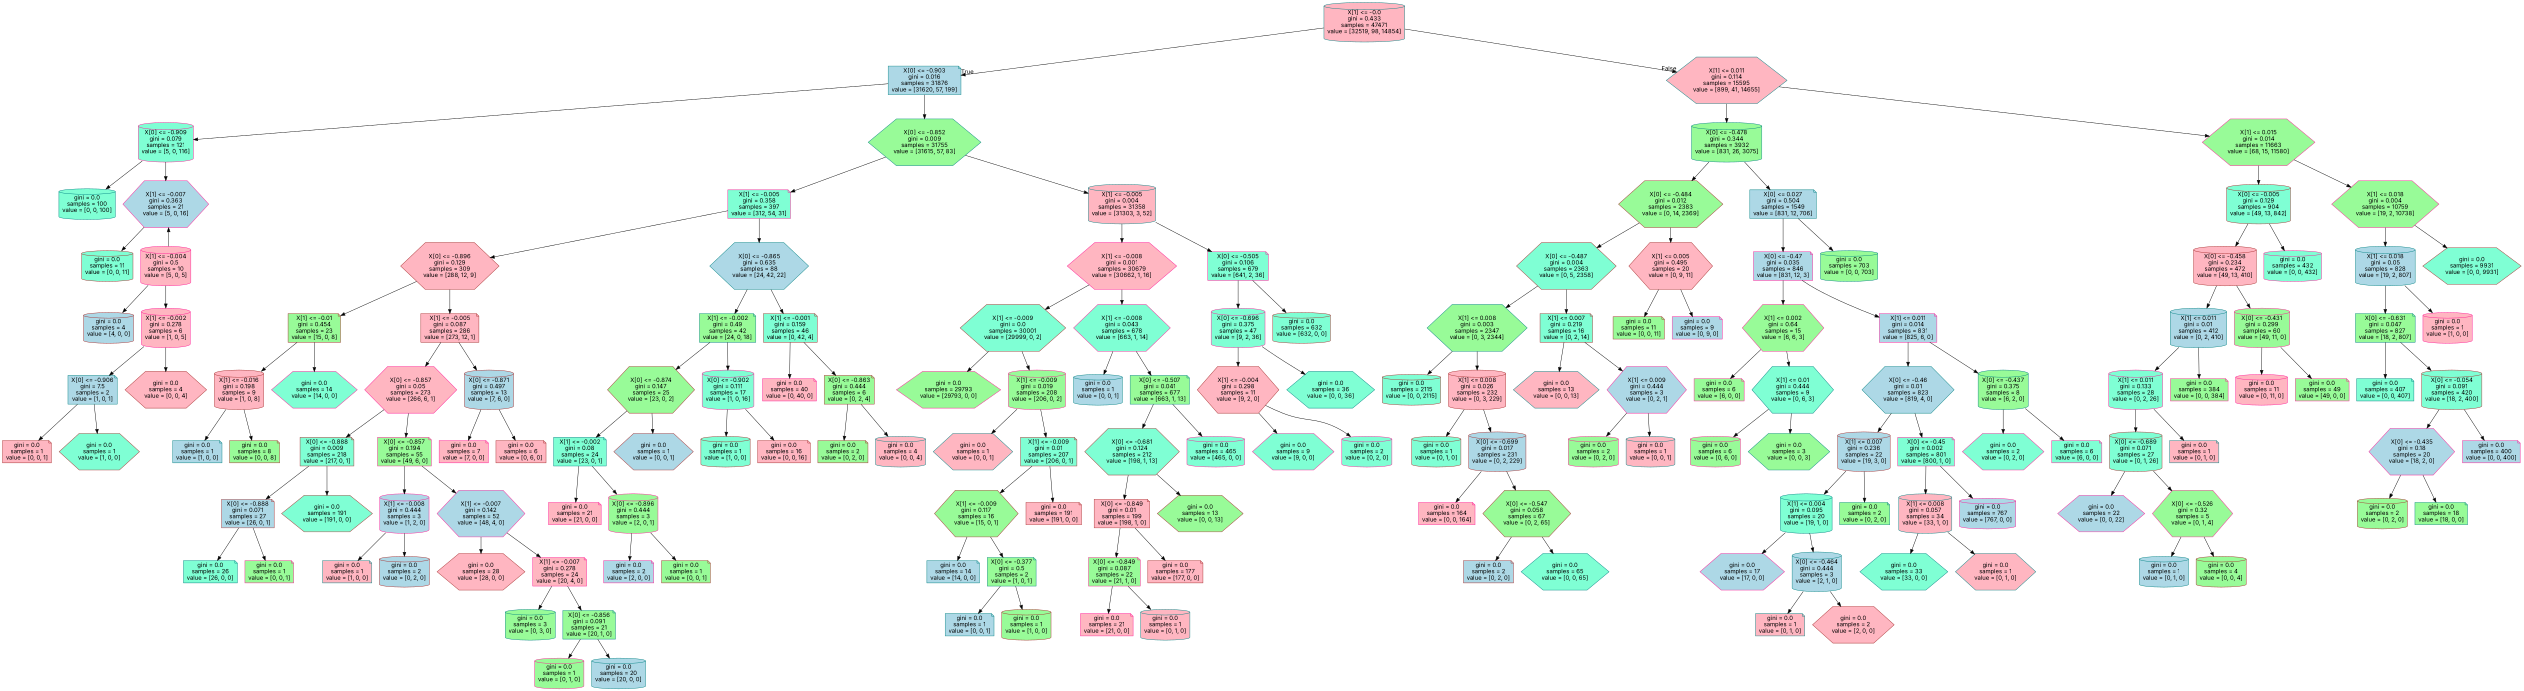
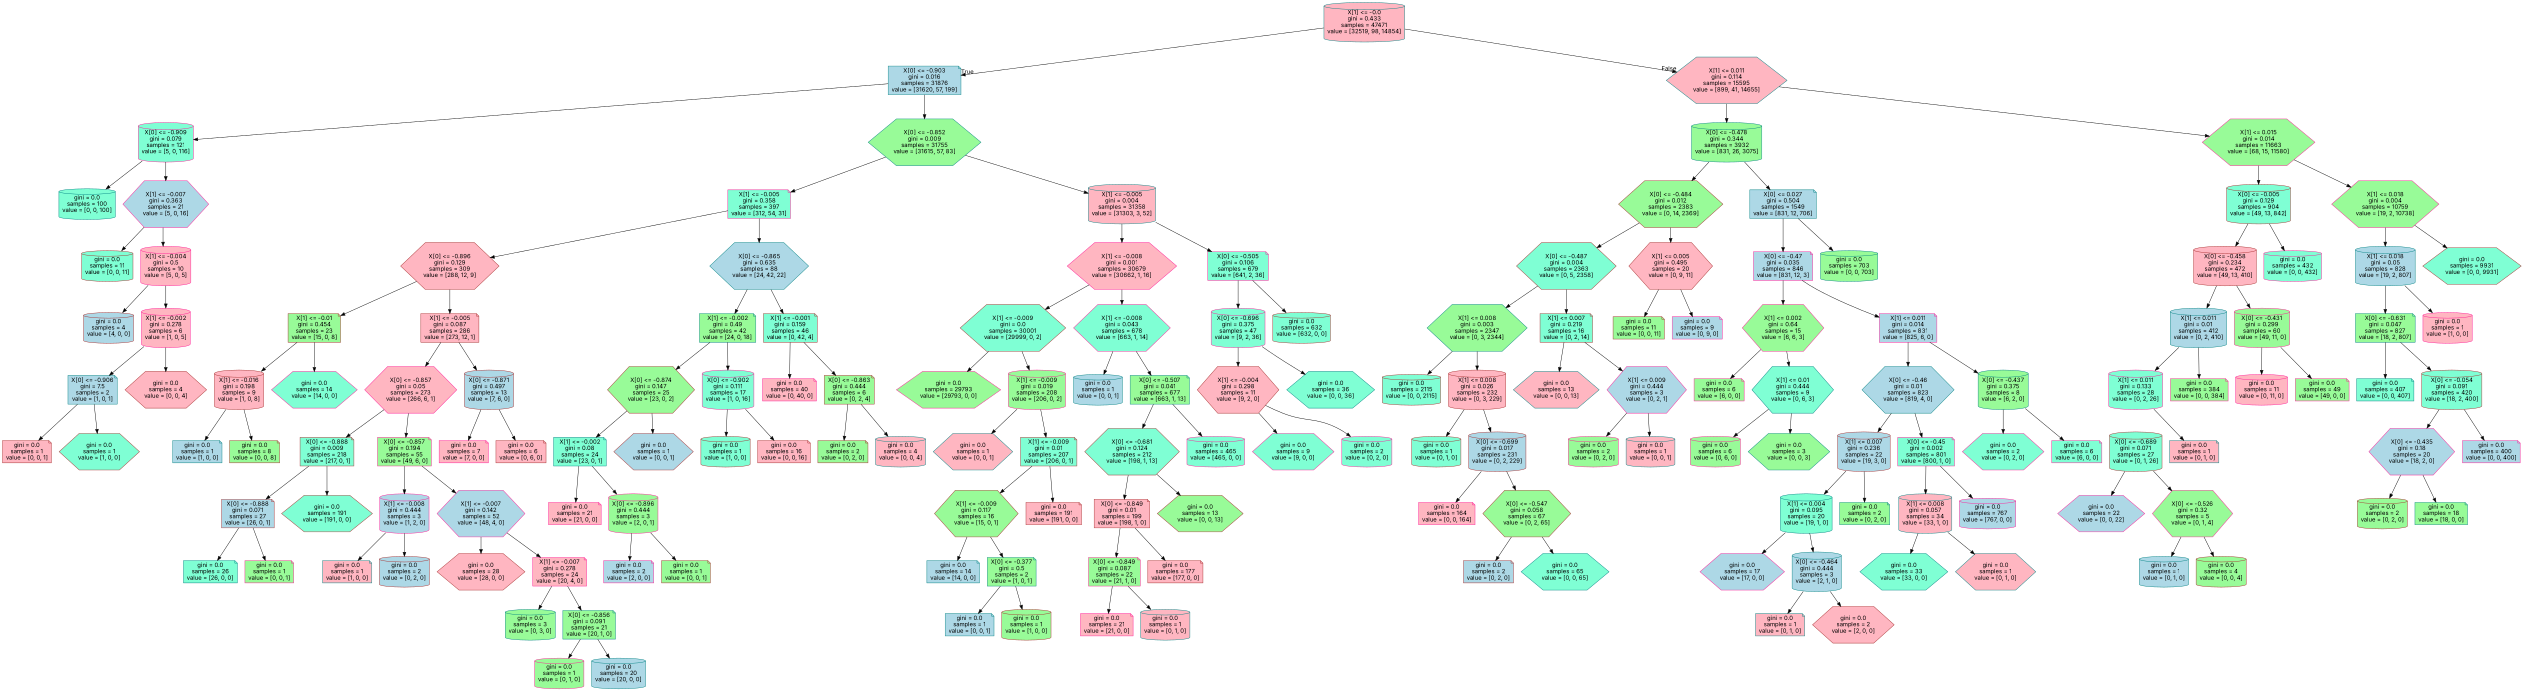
edge "X[1] <= -0.004 gini = 0.5 samples = 10 value = [5, 0, 5]" -> "X[1] <= -0.007 gini = 0.363 samples = 21 value = [5, 0, 16]": reversed
edge "X[1] <= 0.011 gini = 0.133 samples = 28 value = [0, 2, 26]" -> "X[0] <= -0.689 gini = 0.071 samples = 27 value = [0, 1, 26]": removed
